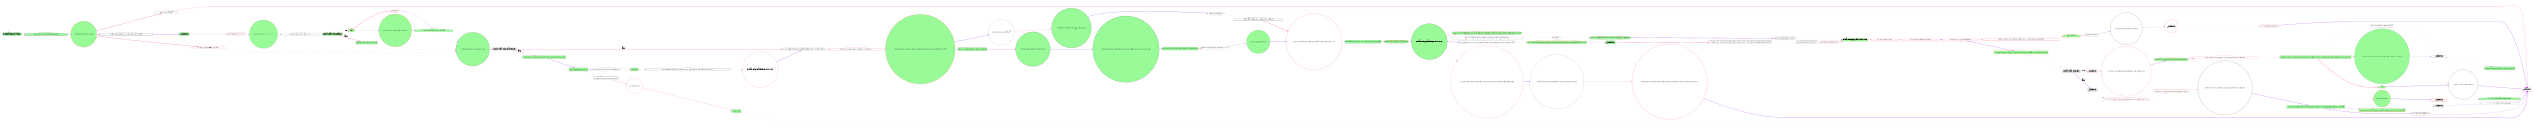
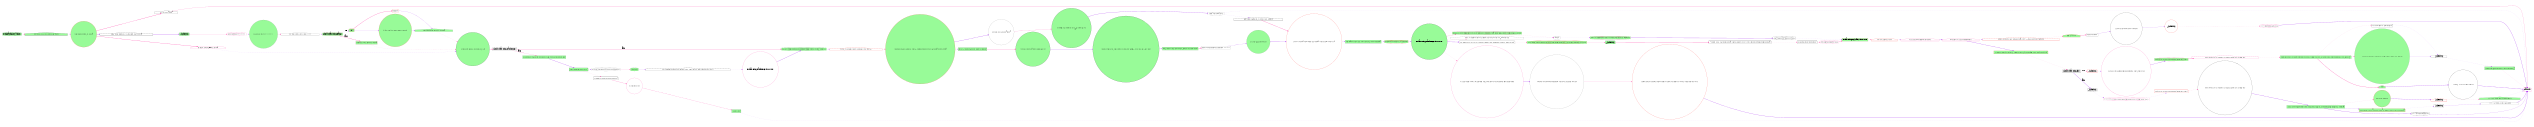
node "봐라 네가 그들을 이용해서 모든 사람들의 생명을 구한다는 거 알아, 이해됐다고": fillcolor white -> palegreen
